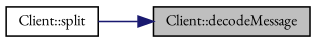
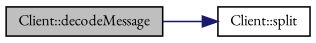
edge "Client::split" -> "Client::decodeMessage": reversed
